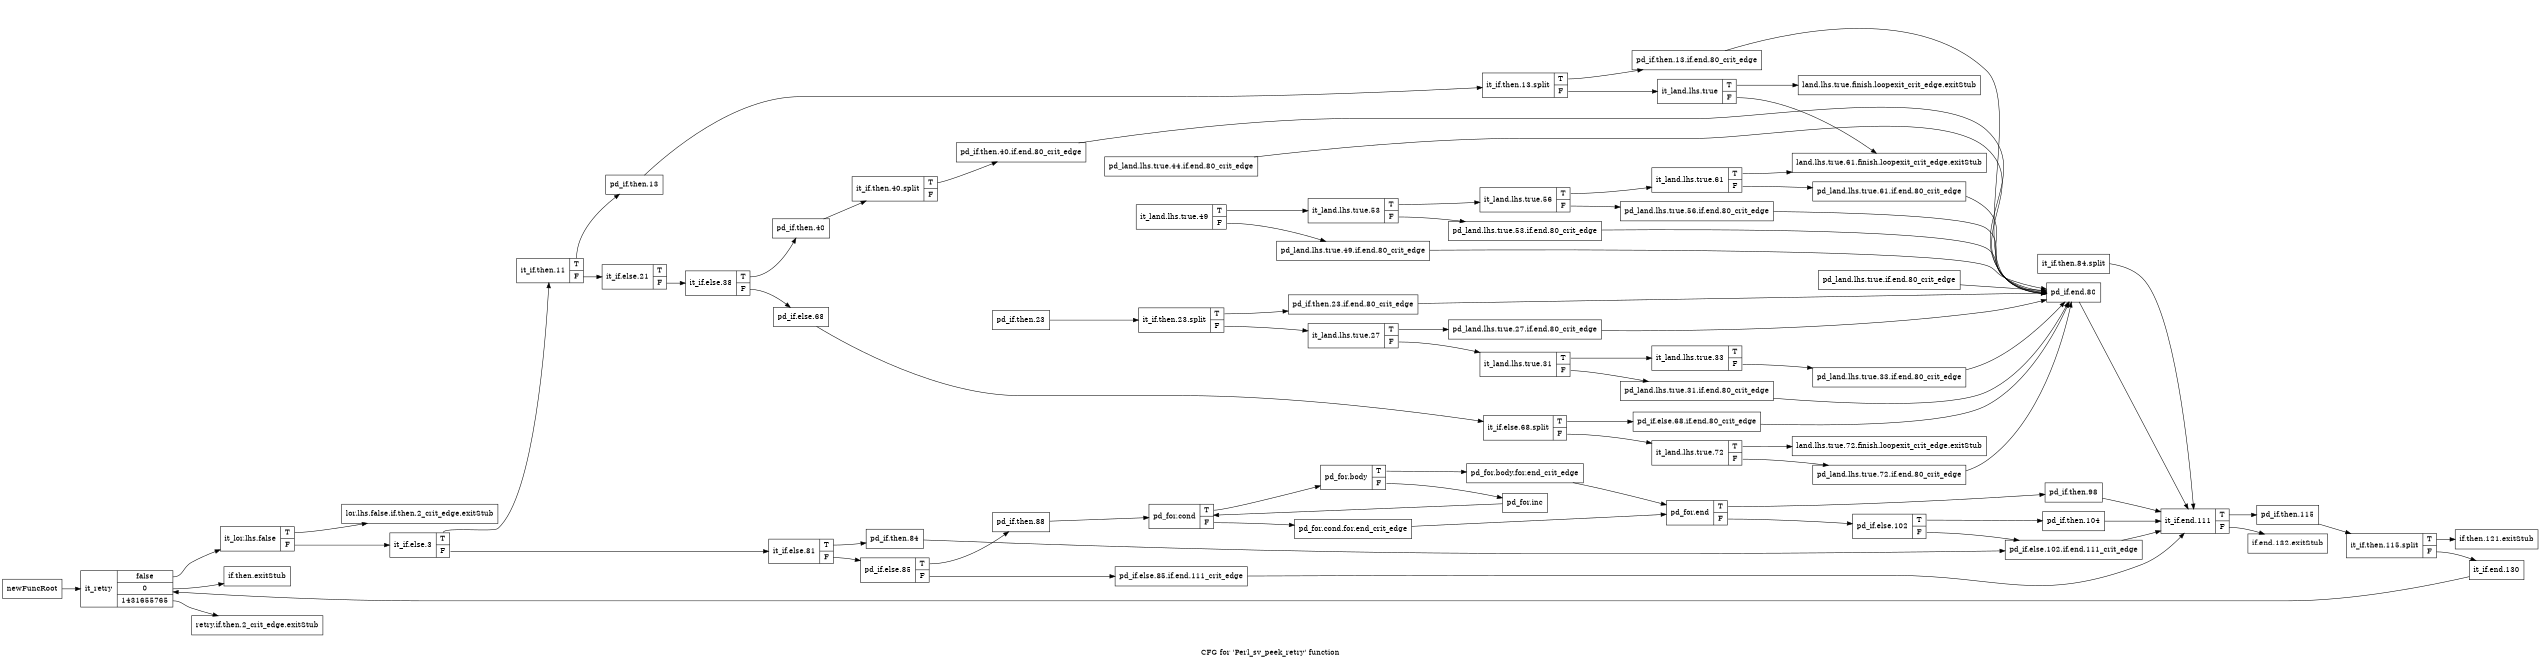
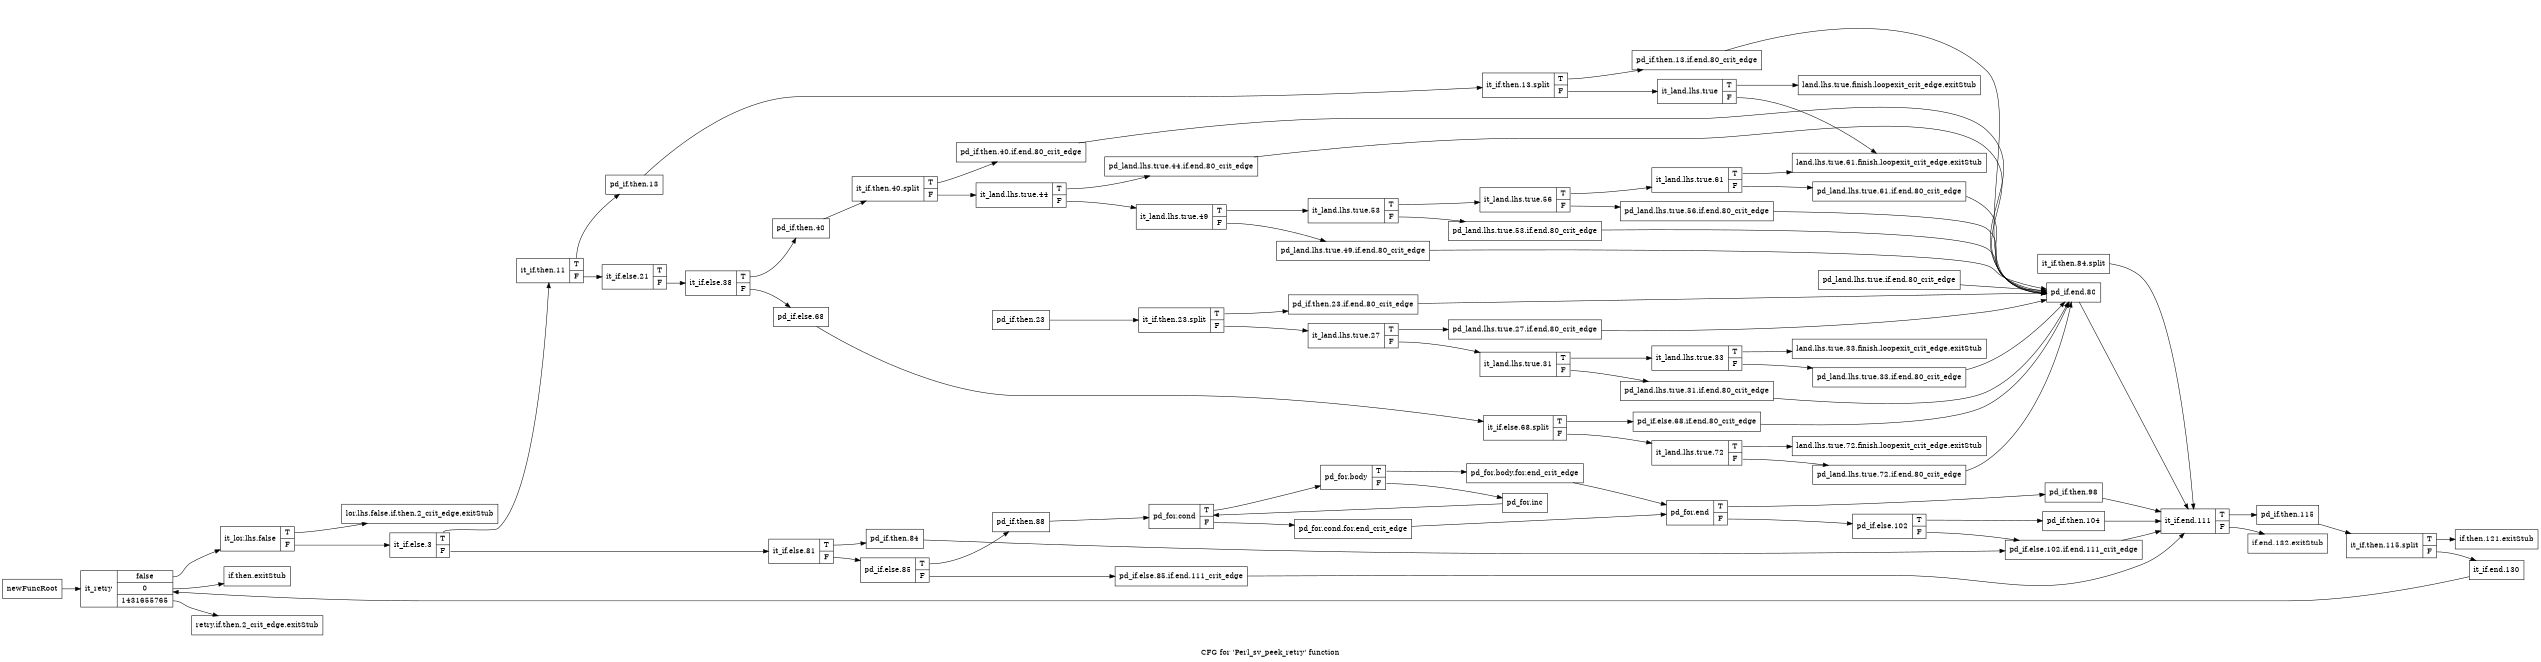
node "it_land.lhs.true.44": added
node "land.lhs.true.33.finish.loopexit_crit_edge.exitStub": added
